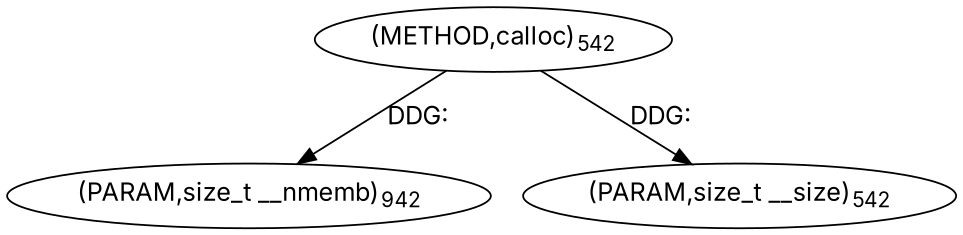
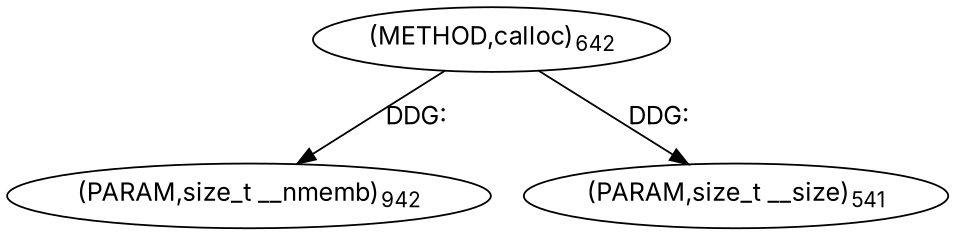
node "(METHOD,calloc)": text "542" -> "642"
node "(PARAM,size_t __size)": text "542" -> "541"
